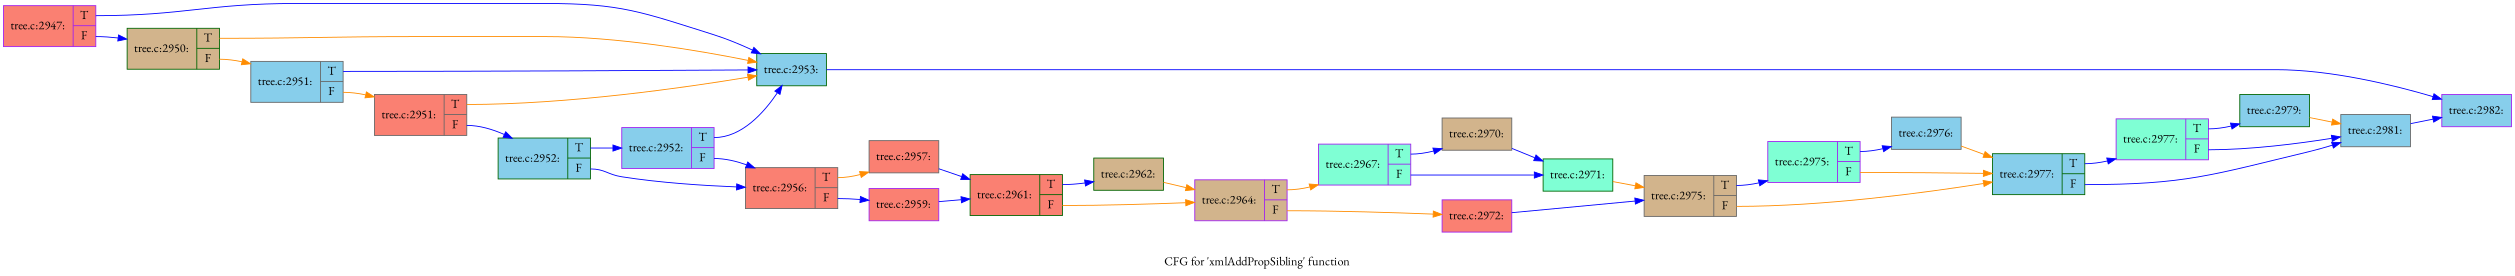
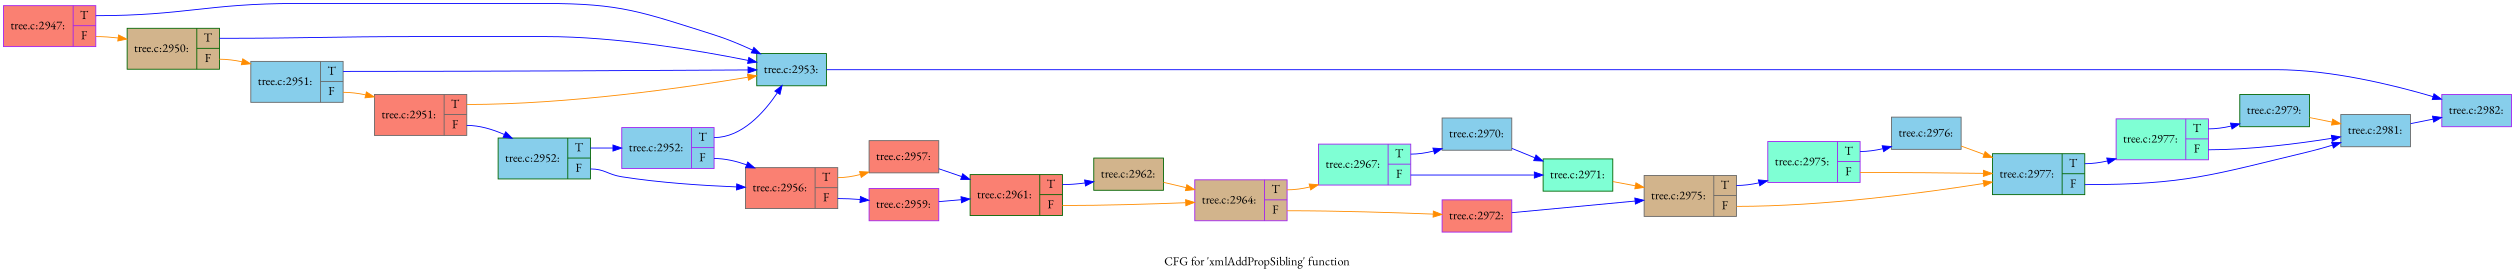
edge "tree.c:2947:" -> "tree.c:2950:": color blue -> darkorange
edge "tree.c:2950:" -> "tree.c:2953:": color darkorange -> blue
node "tree.c:2970:": fillcolor tan -> skyblue
